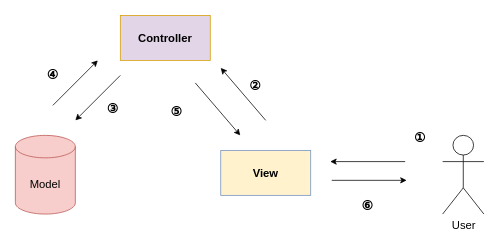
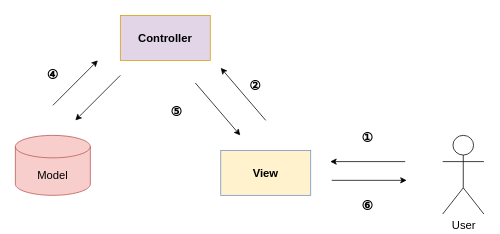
node "③": removed
node "①": moved (420, 139) -> (368, 139)
node "Model": size 60x79 -> 75x60
